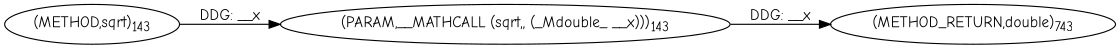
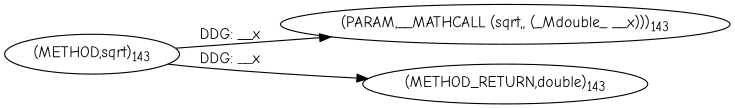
node "(METHOD_RETURN,double)": text "743" -> "143"
edge "(PARAM,__MATHCALL (sqrt,, (_Mdouble_ __x)))" -> "(METHOD_RETURN,double)": now "(METHOD,sqrt)" -> "(METHOD_RETURN,double)"
